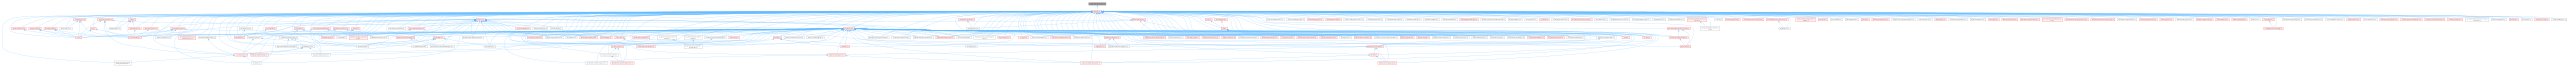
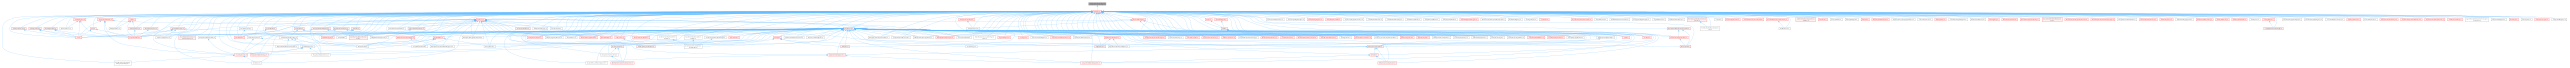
node "CoreDelegatesInternal.h": removed
